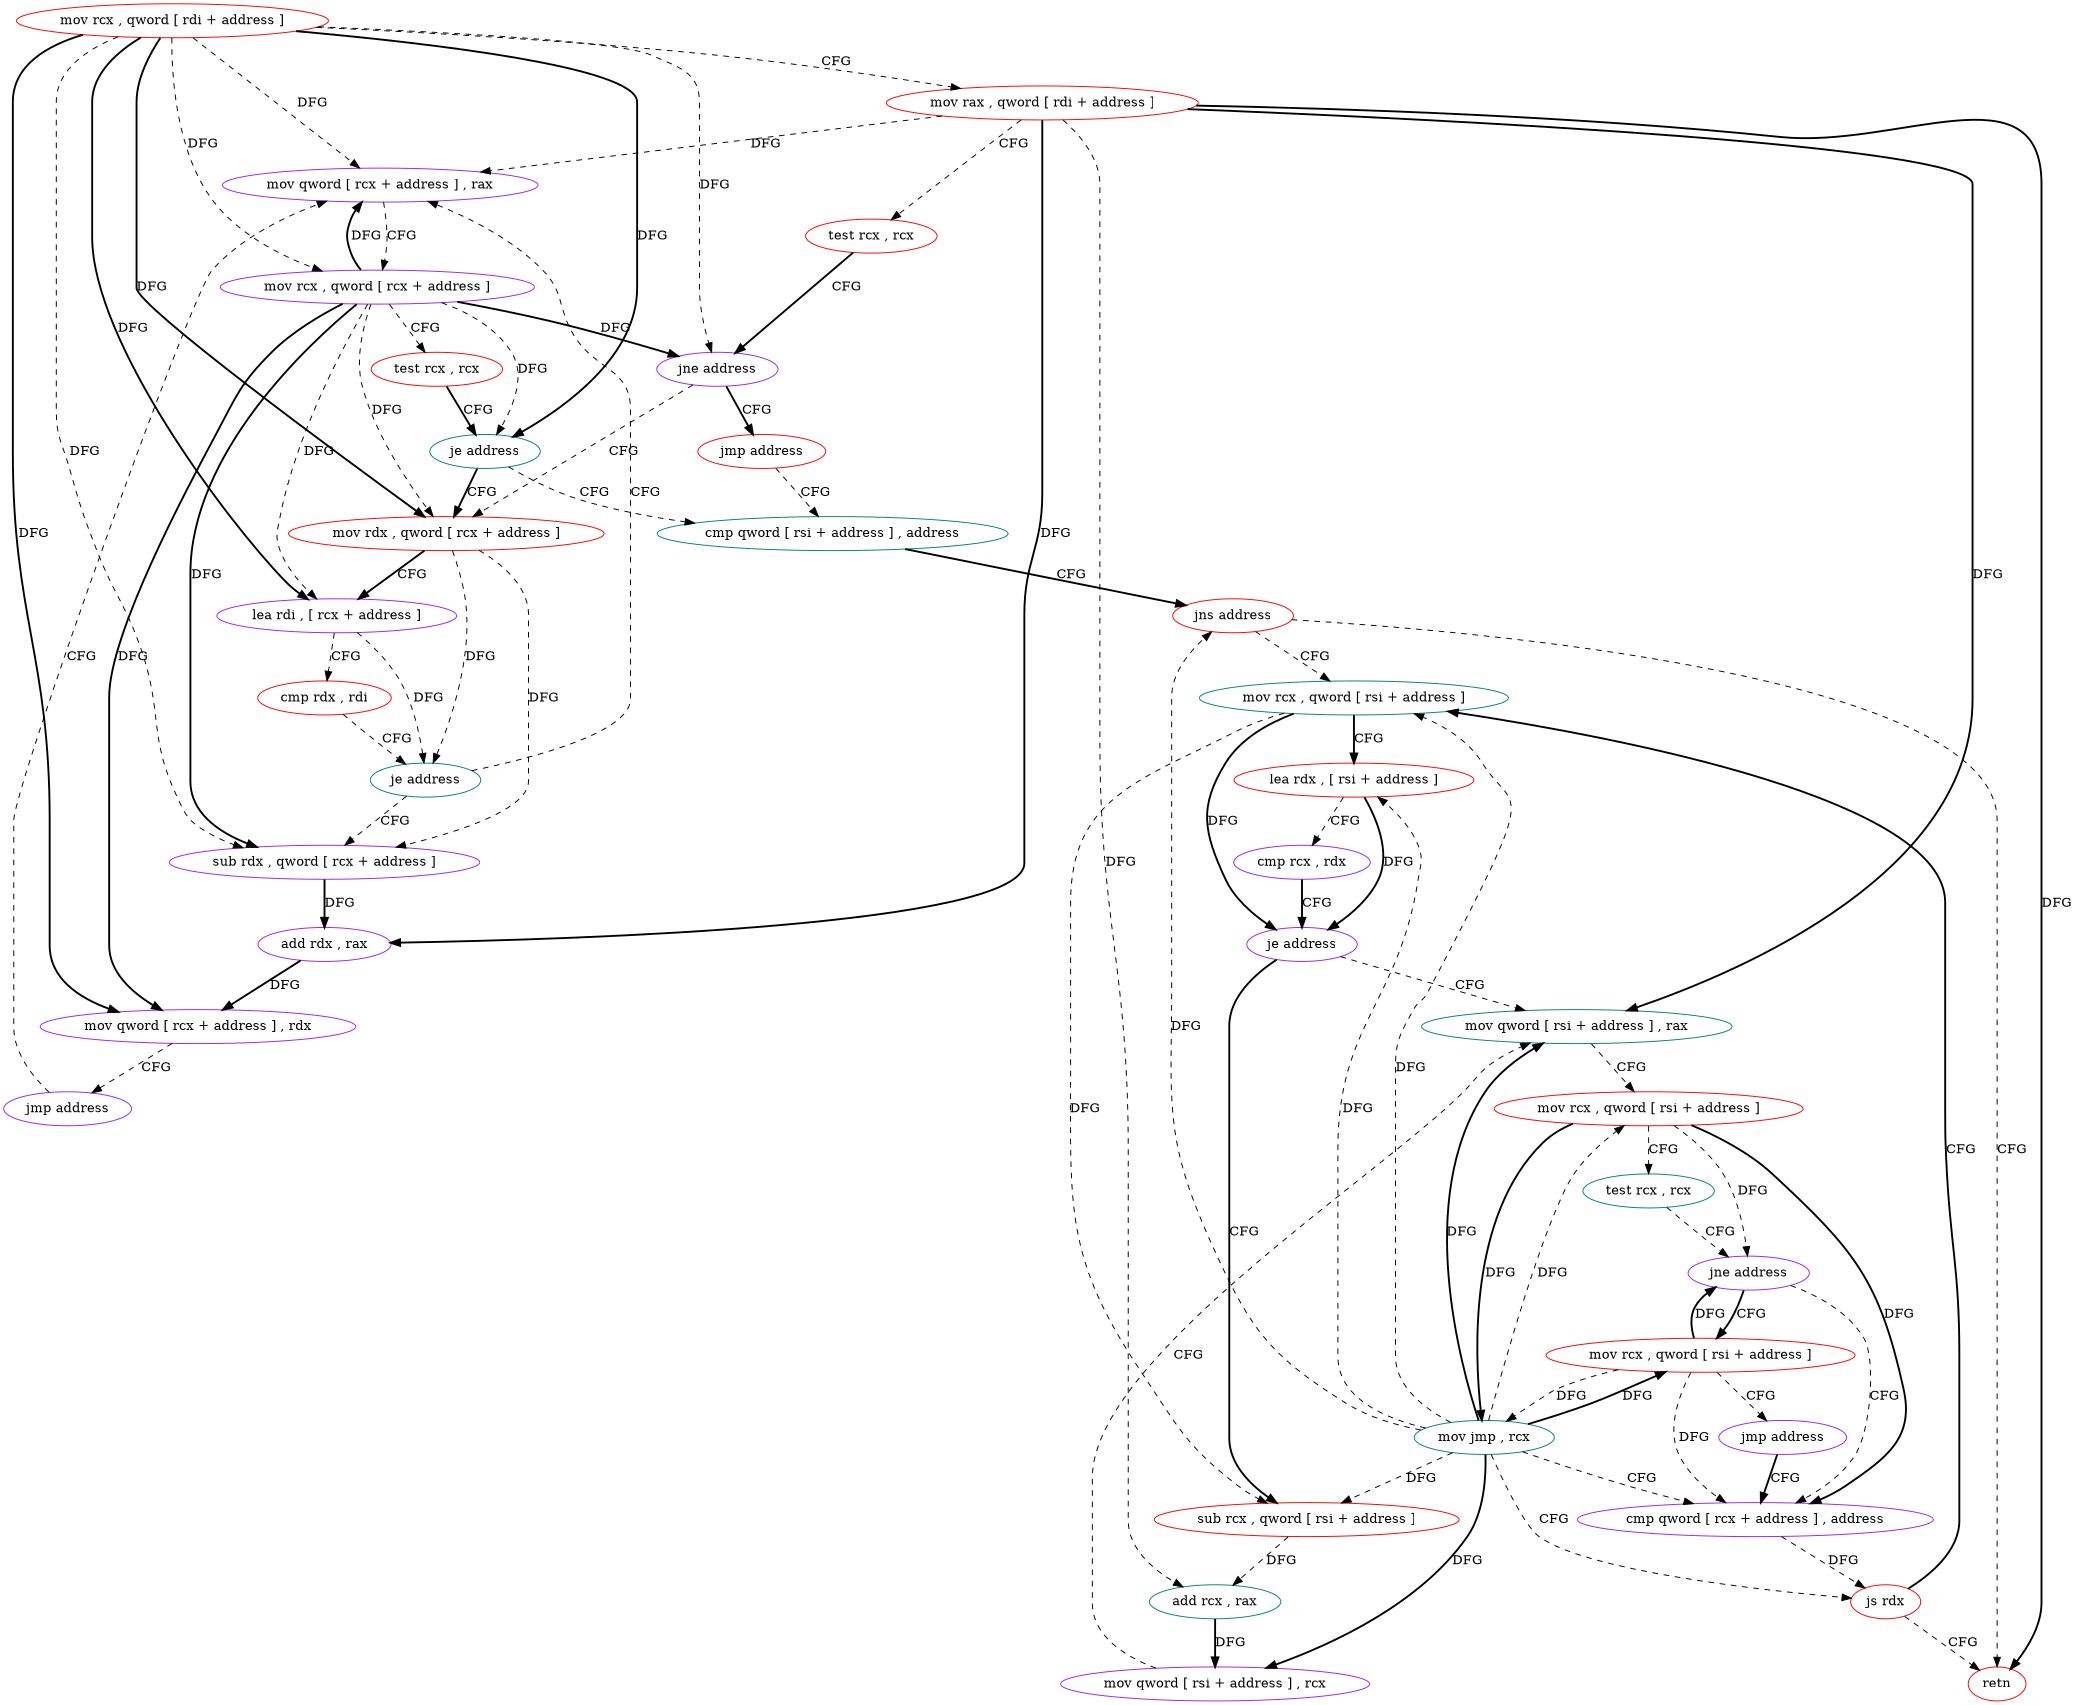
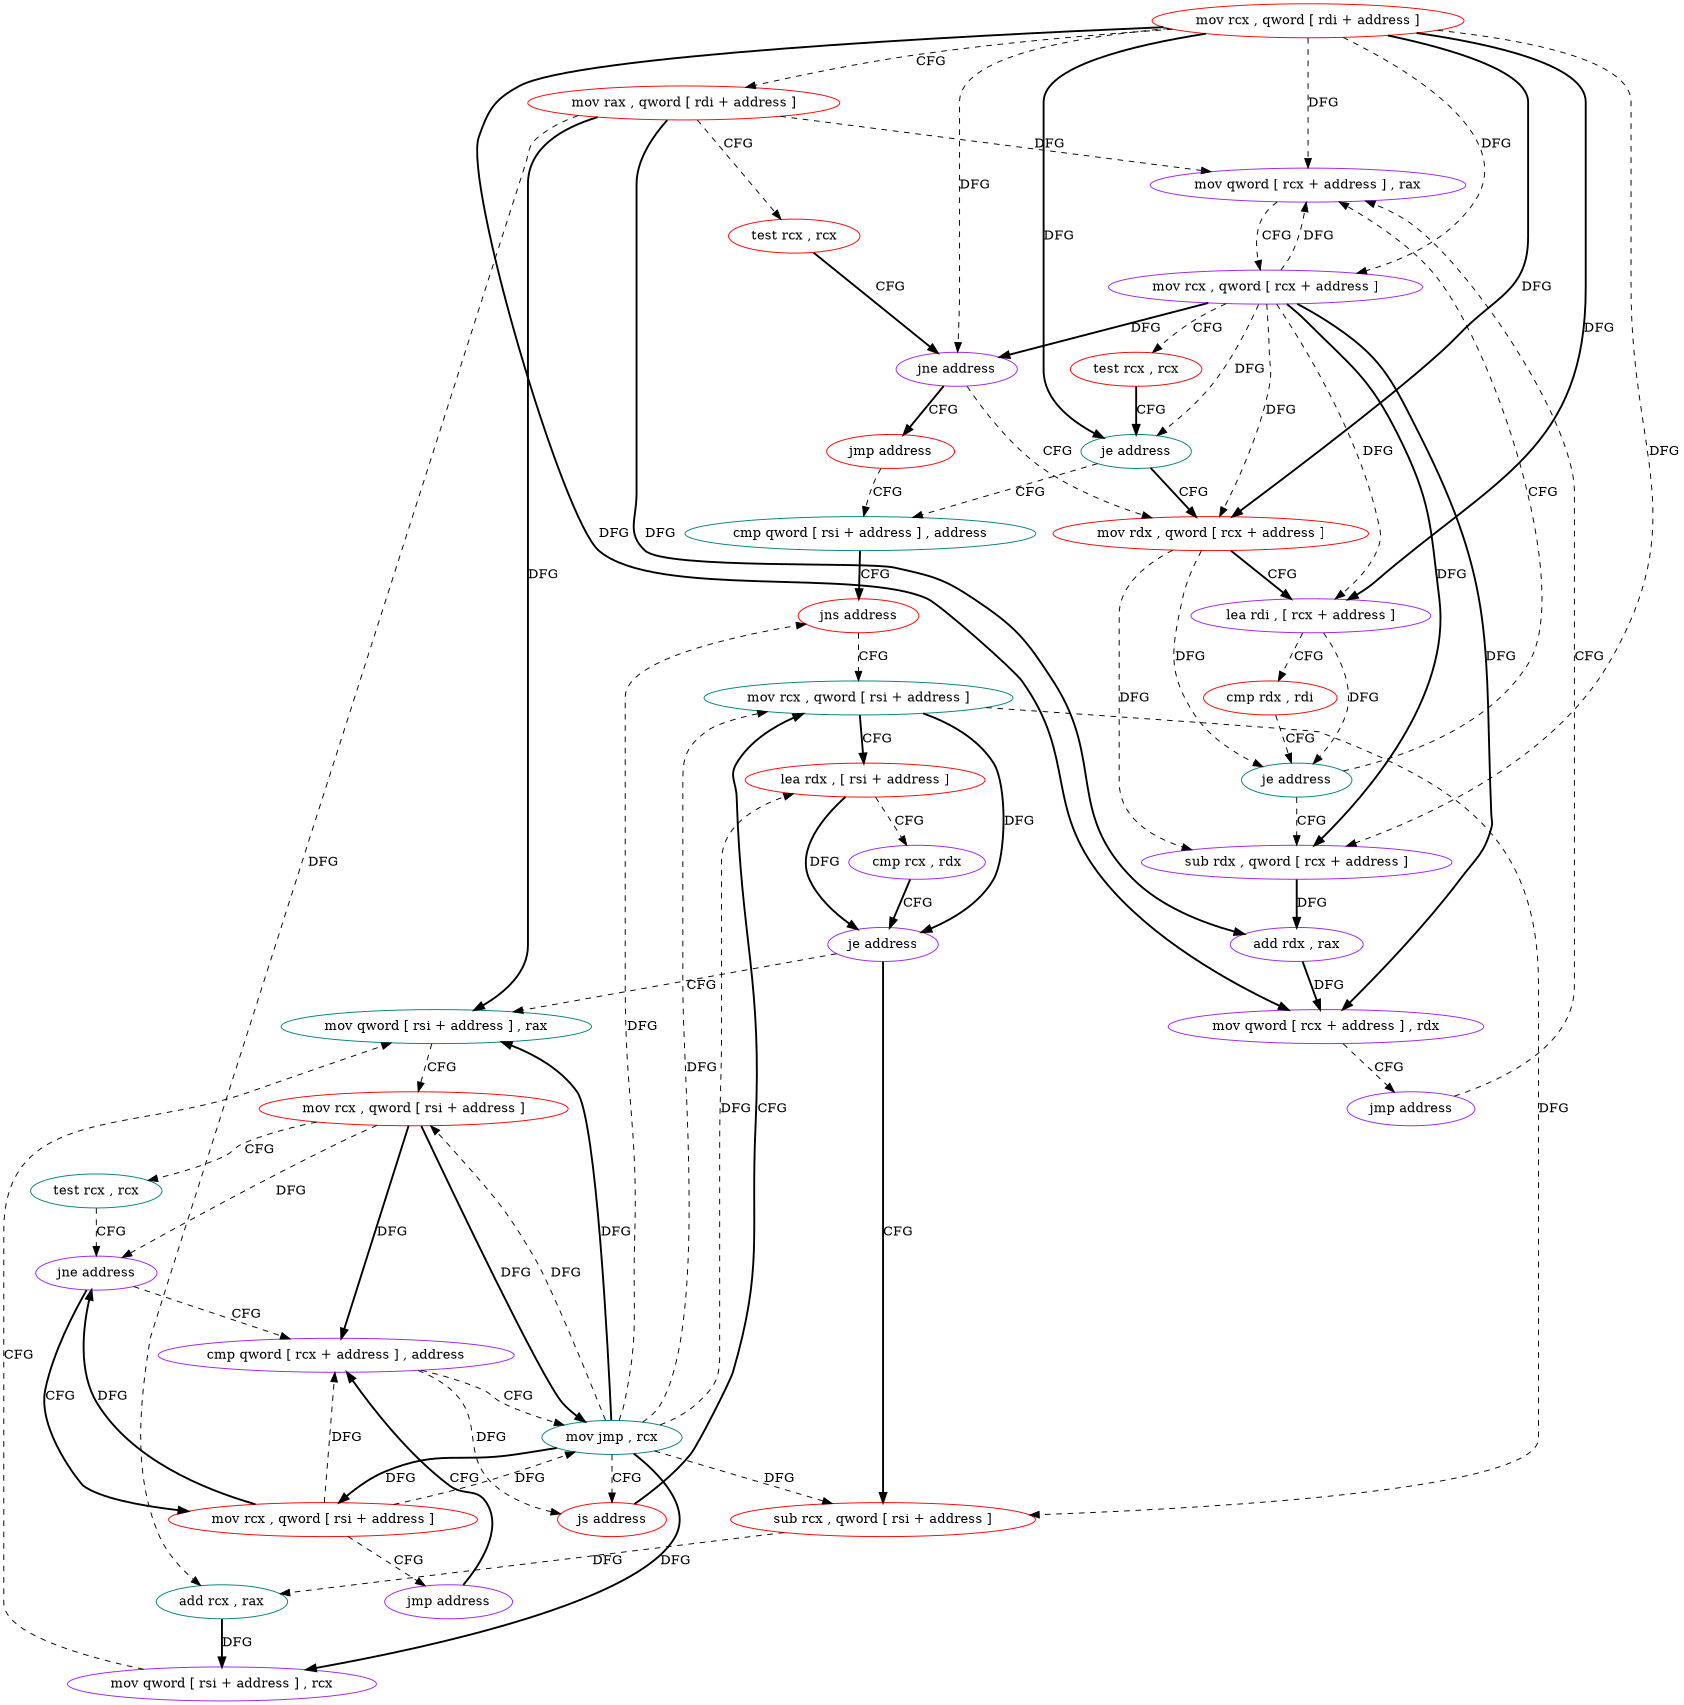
edge "mov rcx , qword [ rcx + address ]" -> "mov qword [ rcx + address ] , rax": style bold -> dashed
edge "mov jmp , rcx" -> "cmp qword [ rcx + address ] , address": reversed
node "js rdx": label "js rdx" -> "js address"
node "retn": removed
